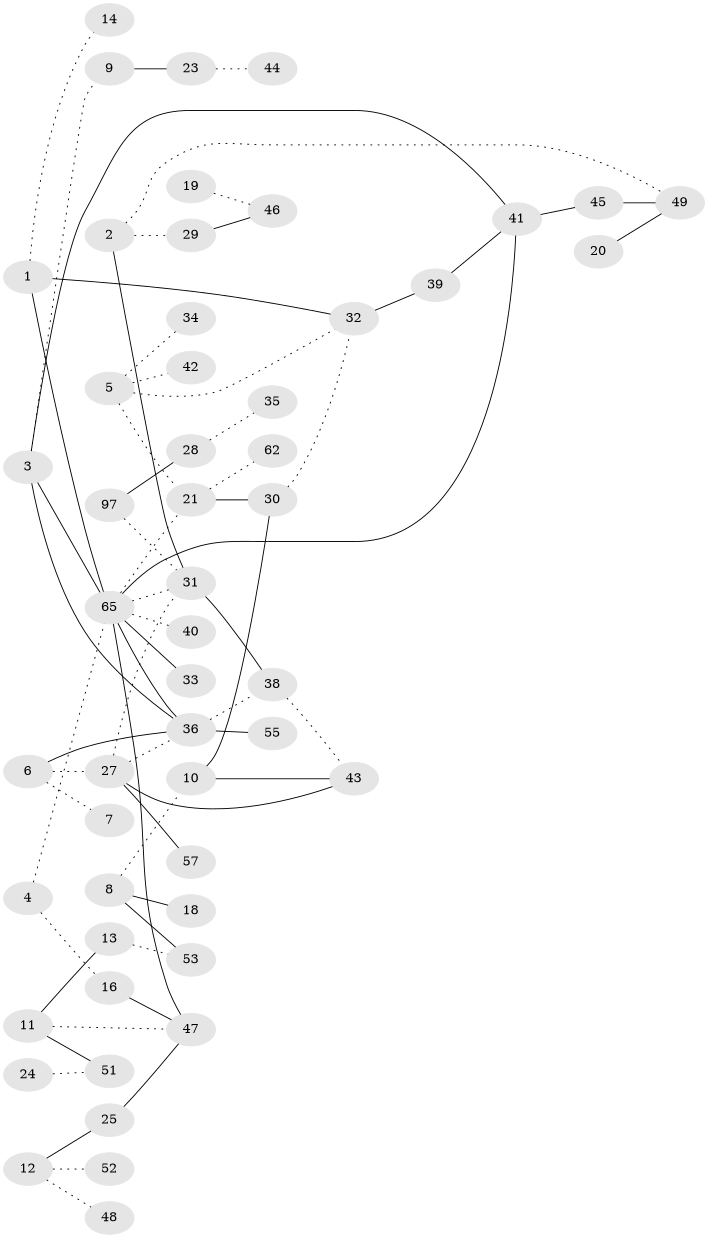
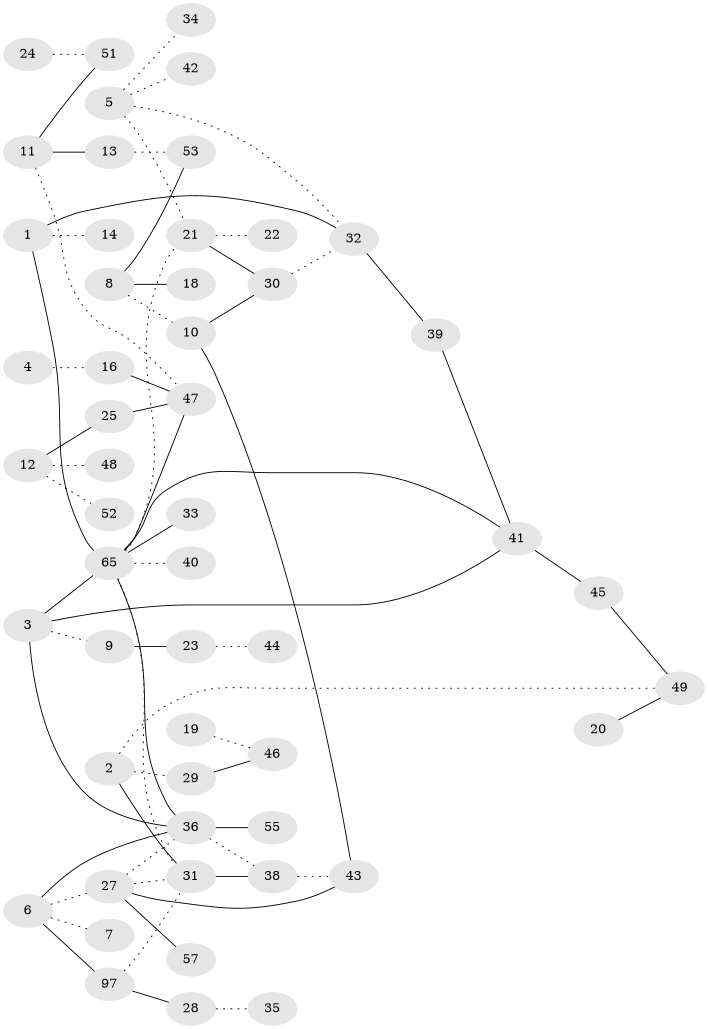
node "62": label "62" -> "22"
edge "65" -- "4": removed
edge "6" -- "97": added
